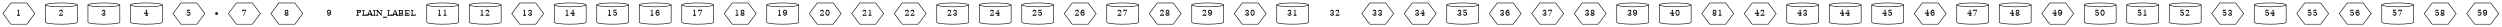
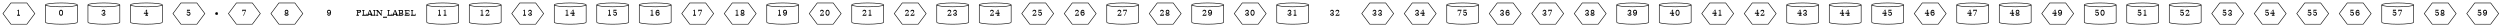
node "2": label "2" -> "0"
node "17": shape cylinder -> hexagon
node "21": shape hexagon -> cylinder
node "25": shape cylinder -> hexagon
node "35": label "35" -> "75"
node "81": label "81" -> "41"
node "54": shape cylinder -> hexagon
